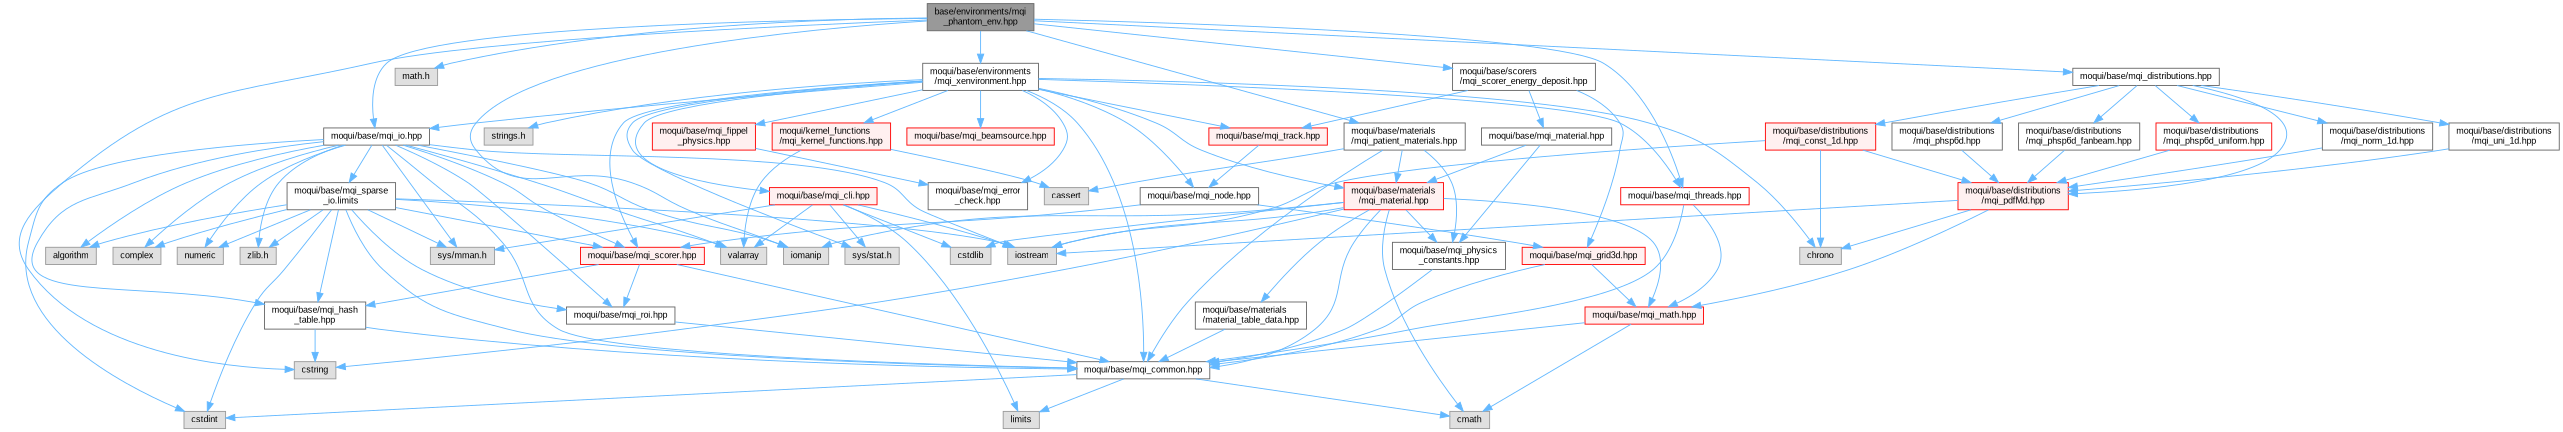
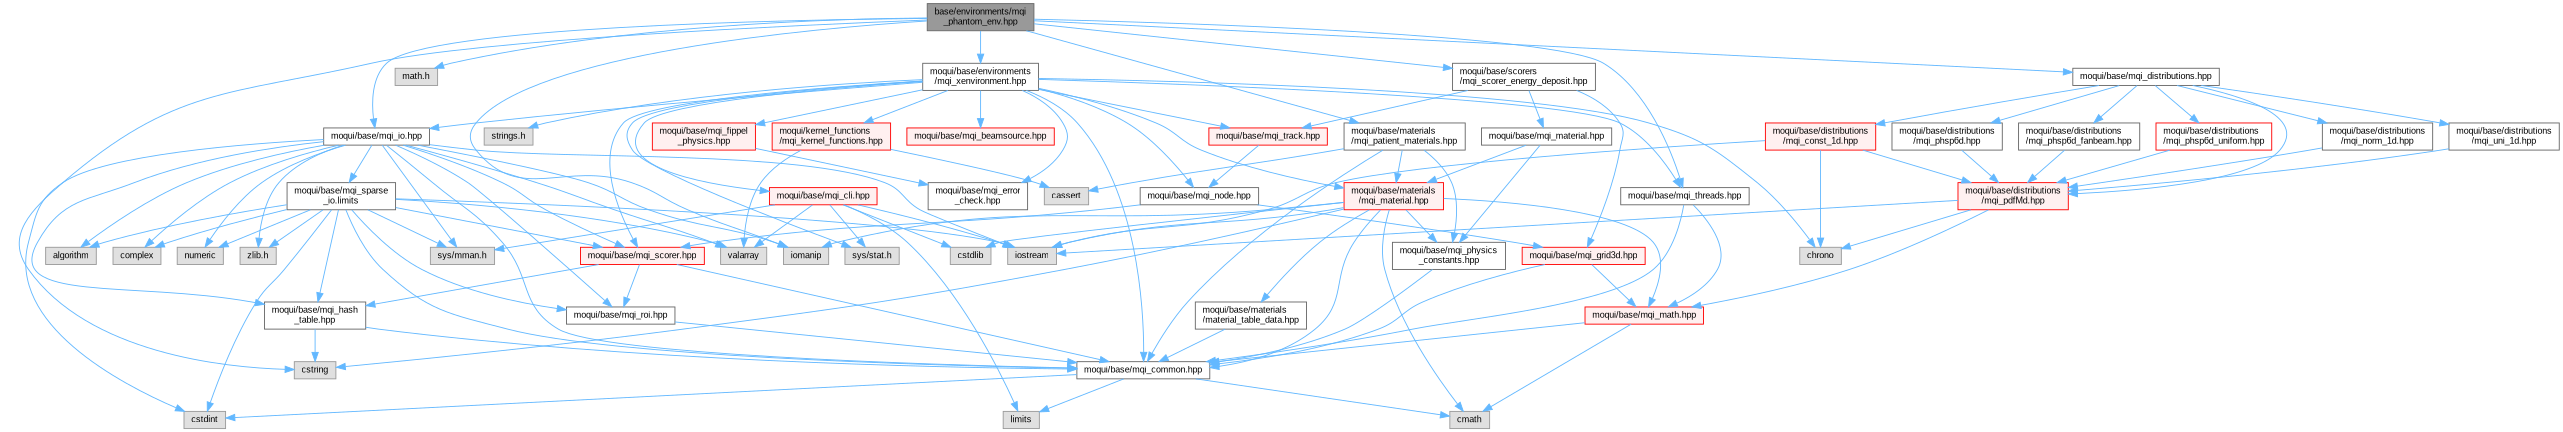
node "moqui/base/mqi_threads.hpp": color red -> grey40
